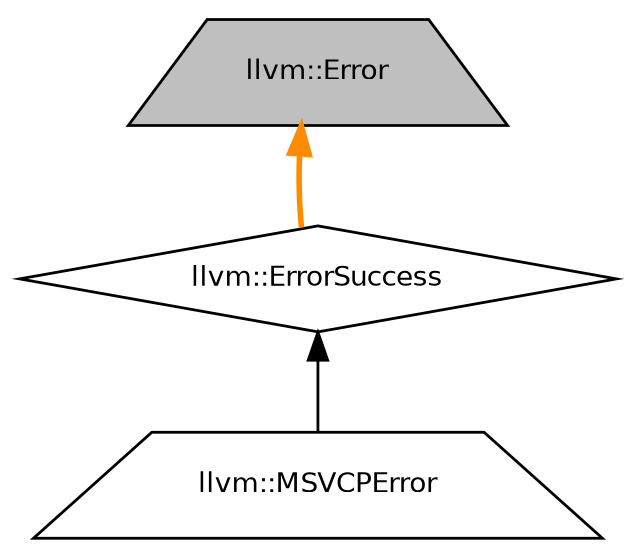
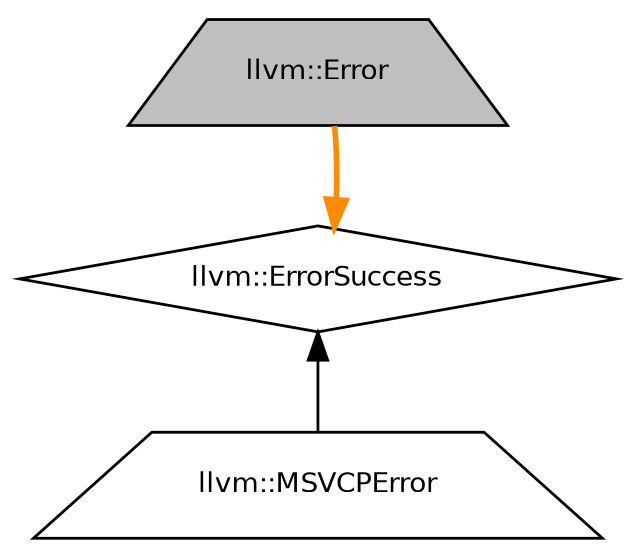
edge "llvm::ErrorSuccess" -> "llvm::Error": reversed
